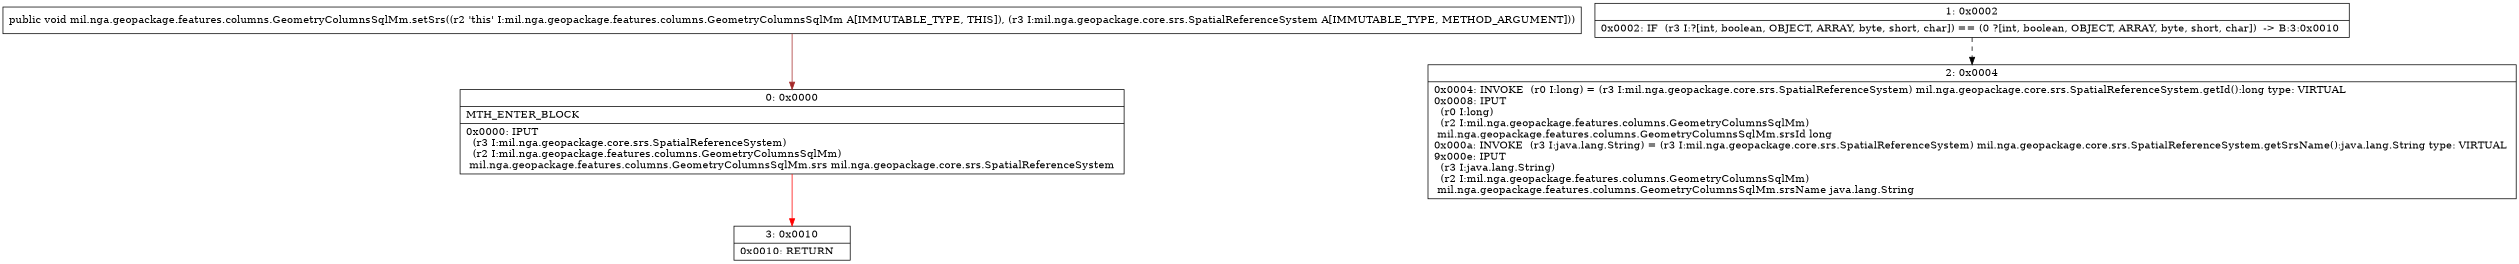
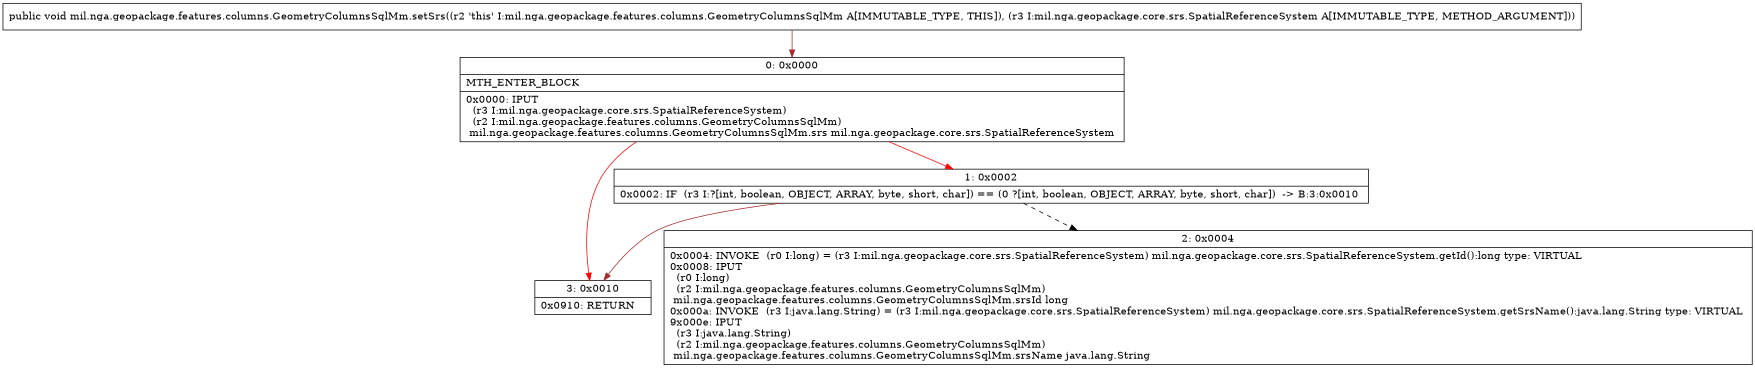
edge "0: 0x0000" -> "1: 0x0002": added
edge "1: 0x0002" -> "3: 0x0010": added
node "3: 0x0010": text "0x0010: RETURN" -> "0x0910: RETURN"
